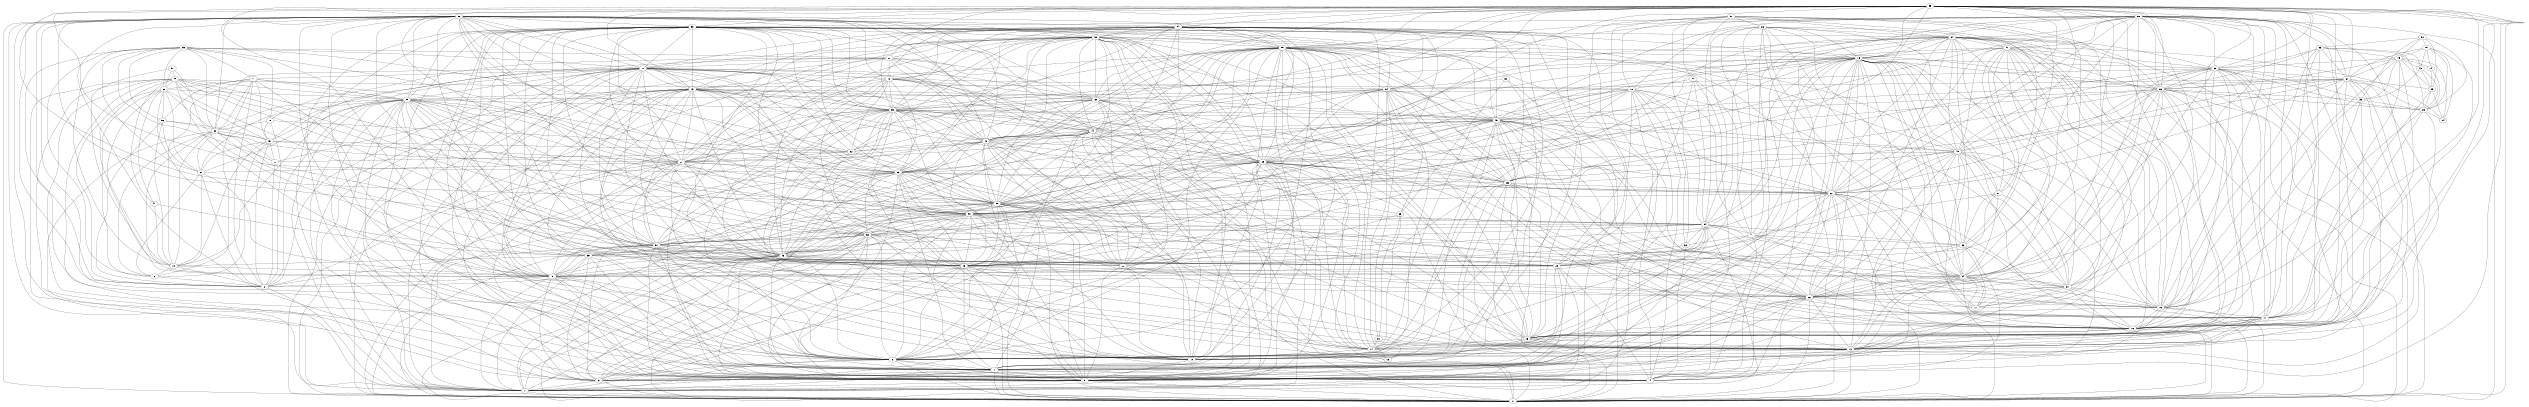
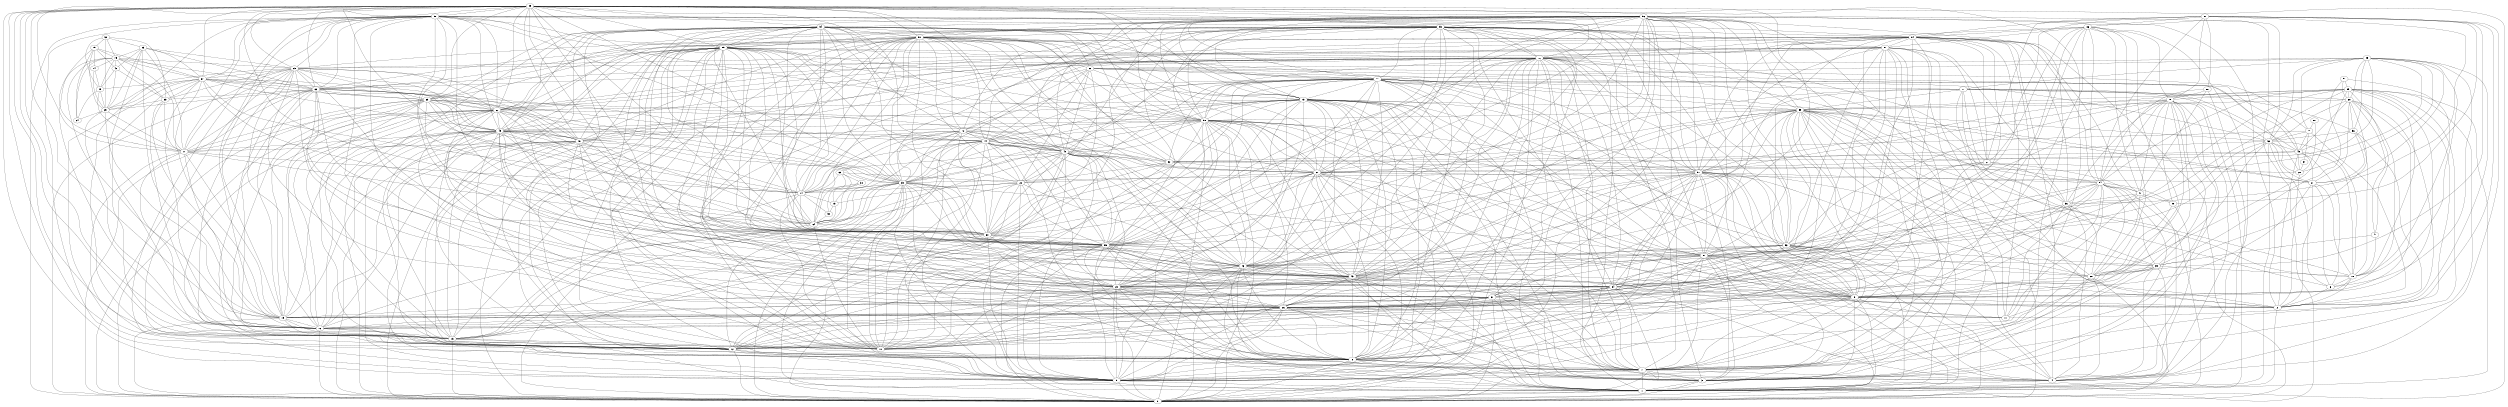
edge "24" -> "81": now "16" -> "81"
edge "49" -> "89": removed
node "87": added
edge "39" -> "60": now "39" -> "72"
edge "27" -> "64": now "27" -> "44"
node "37": added
edge "65" -> "23": now "8" -> "23"
edge "28" -> "88": removed
edge "13" -> "50": reversed
edge "31" -> "36": now "31" -> "78"
edge "7" -> "55": added
